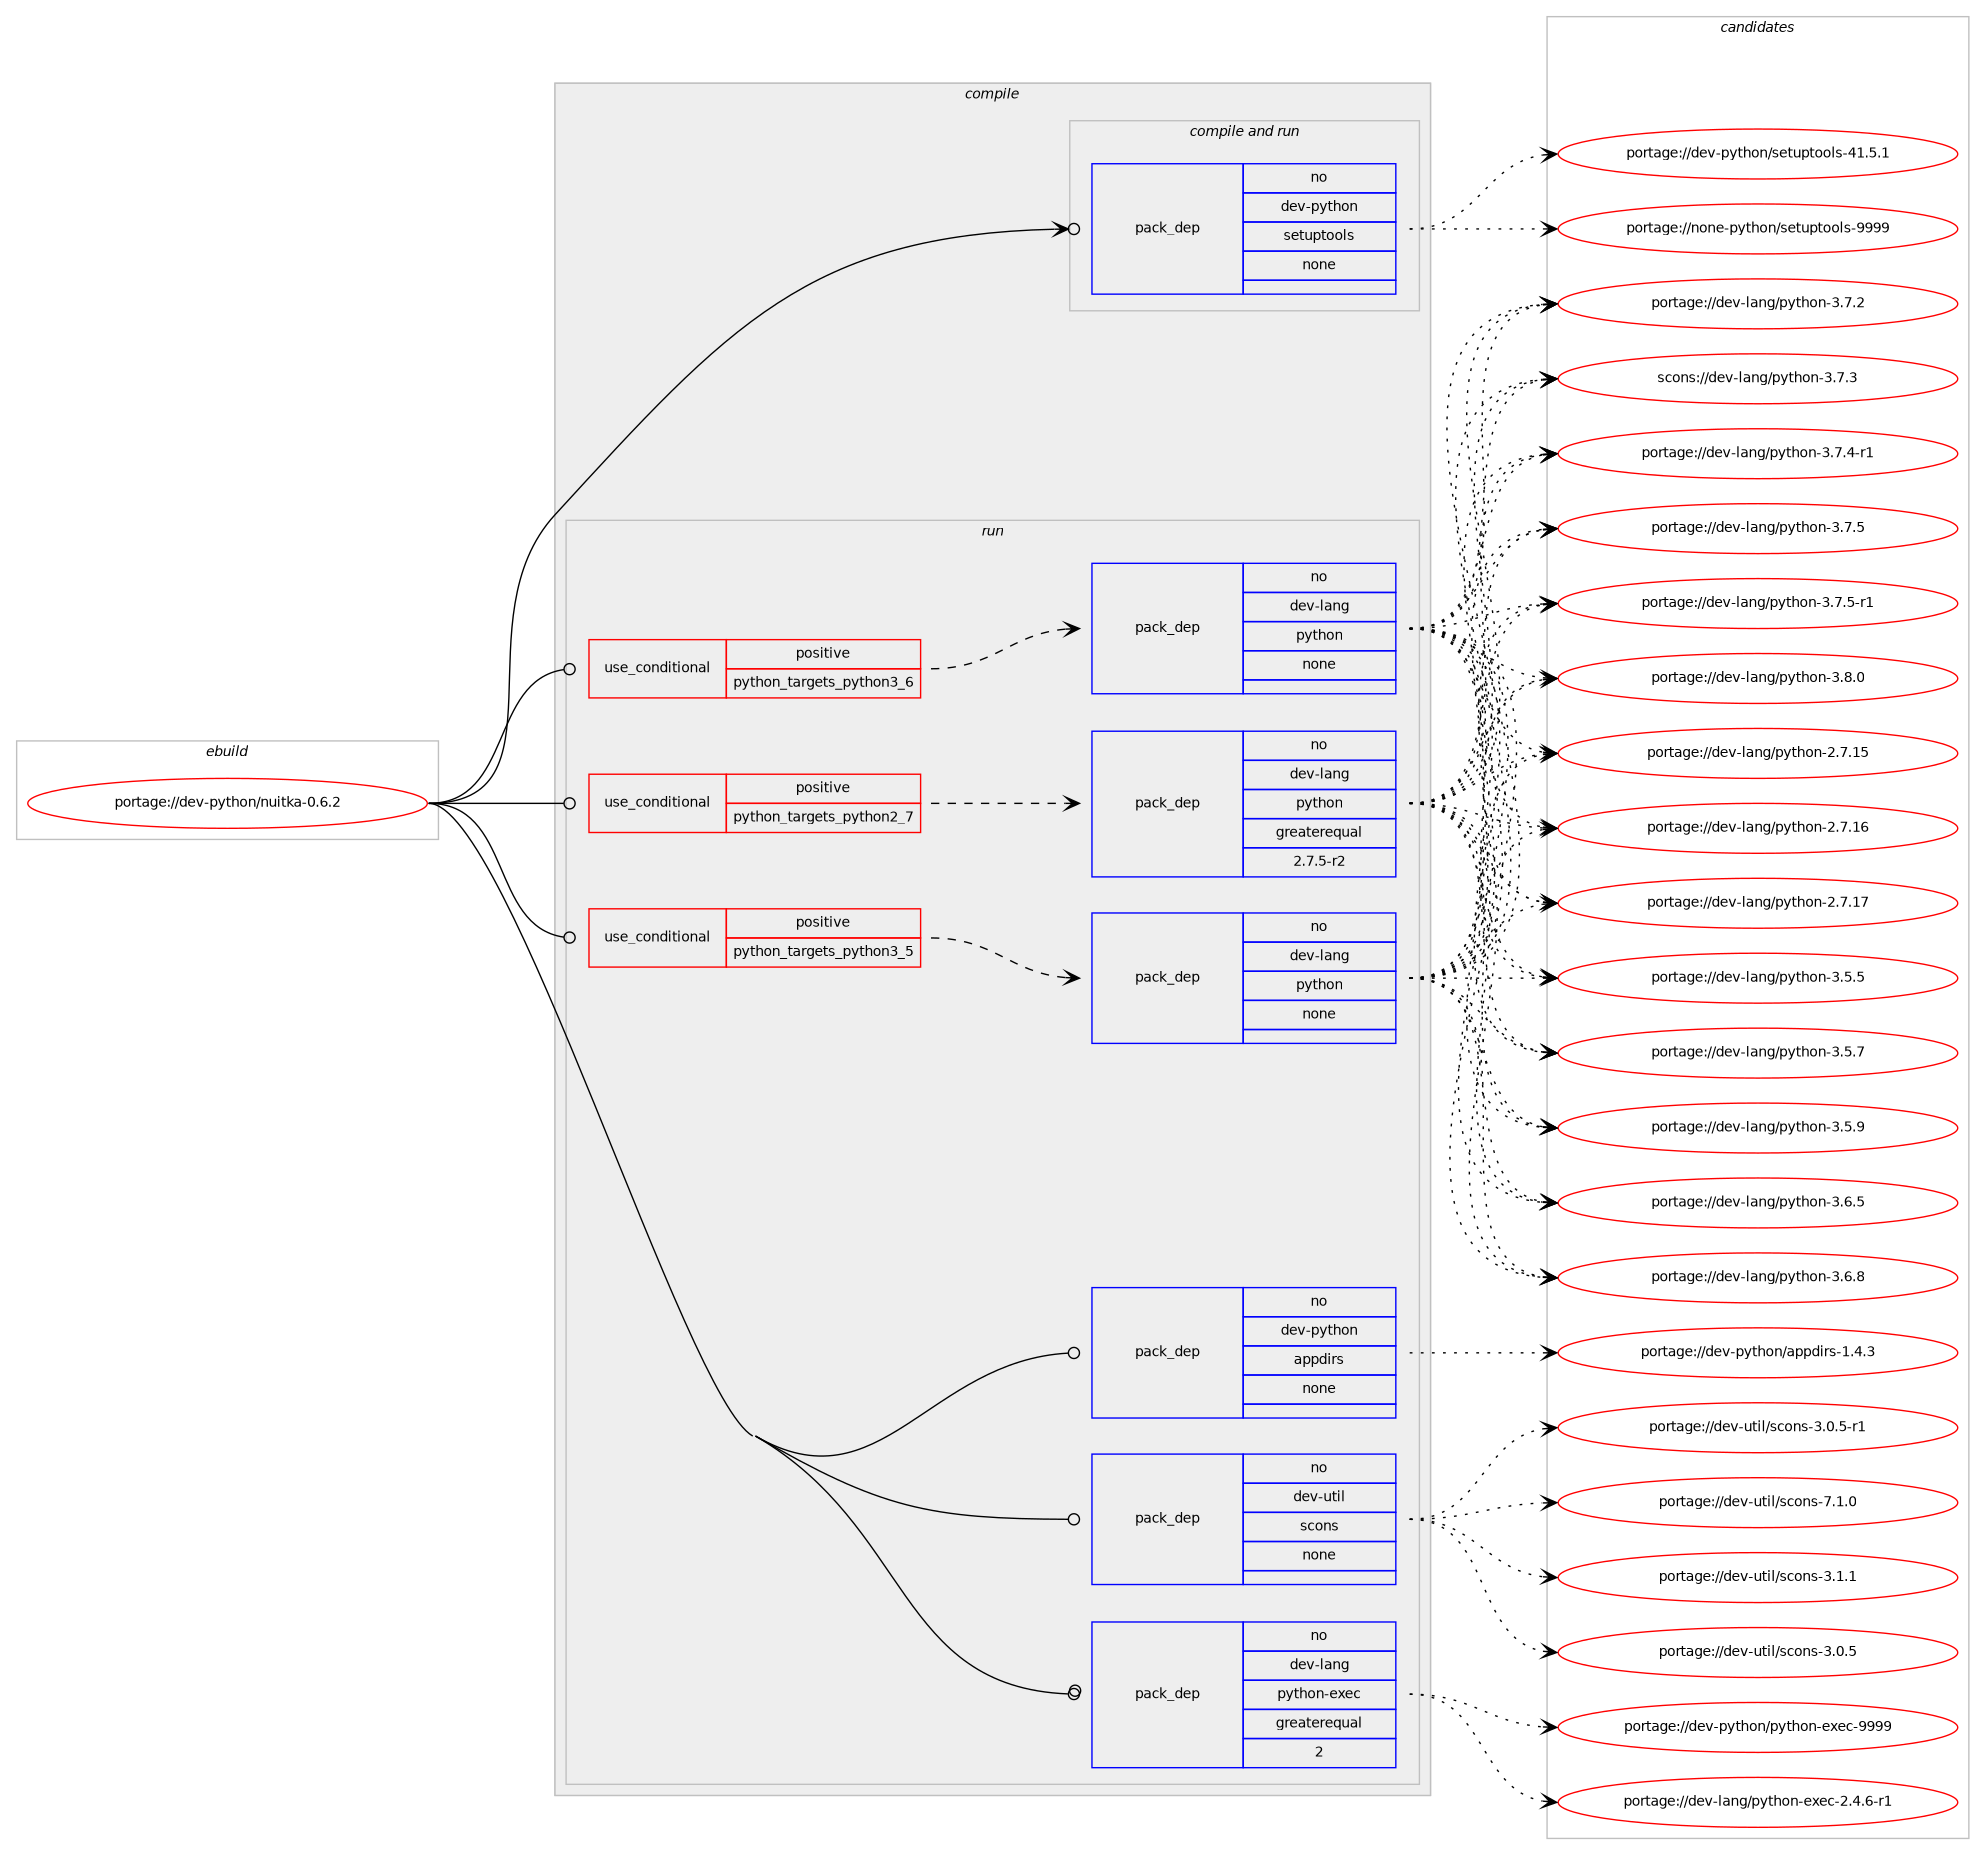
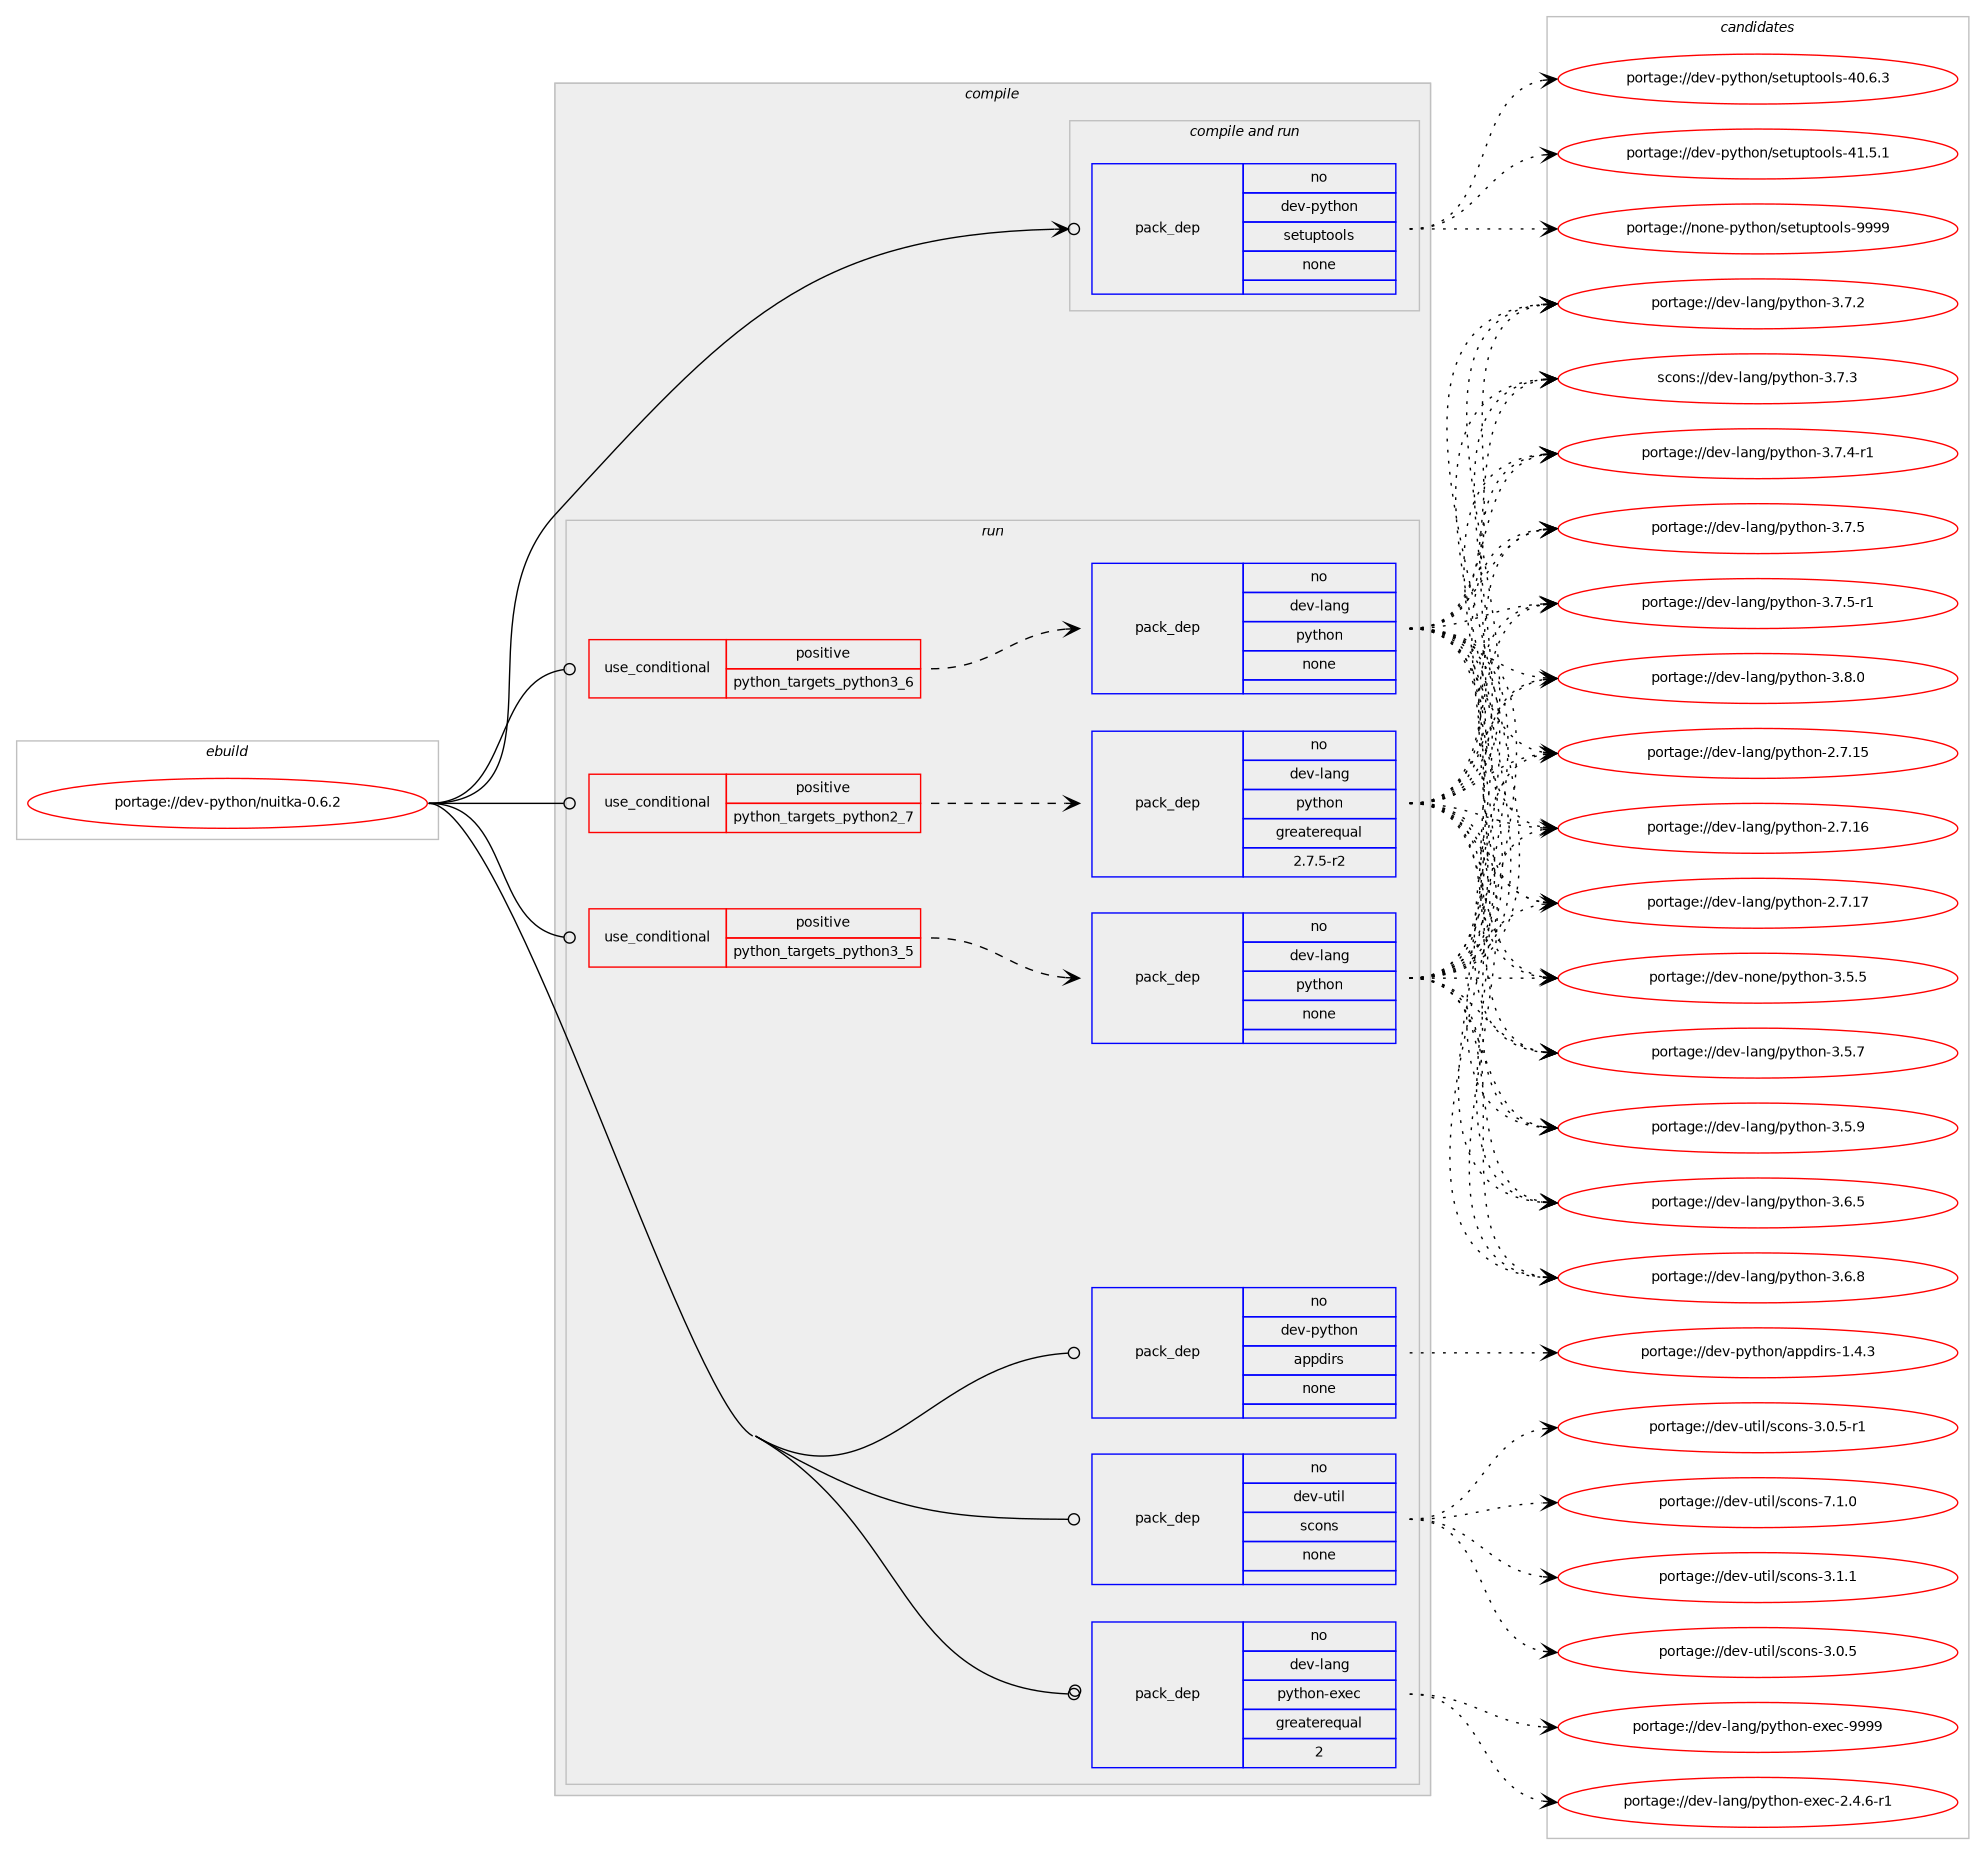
node "portage://dev-python/setuptools-40.6.3": added
node "portage://dev-lang/python-3.5.5": label "portage://dev-lang/python-3.5.5" -> "portage://dev-none/python-3.5.5"
node "portage://dev-python/python-exec-9999": label "portage://dev-python/python-exec-9999" -> "portage://dev-lang/python-exec-9999"
